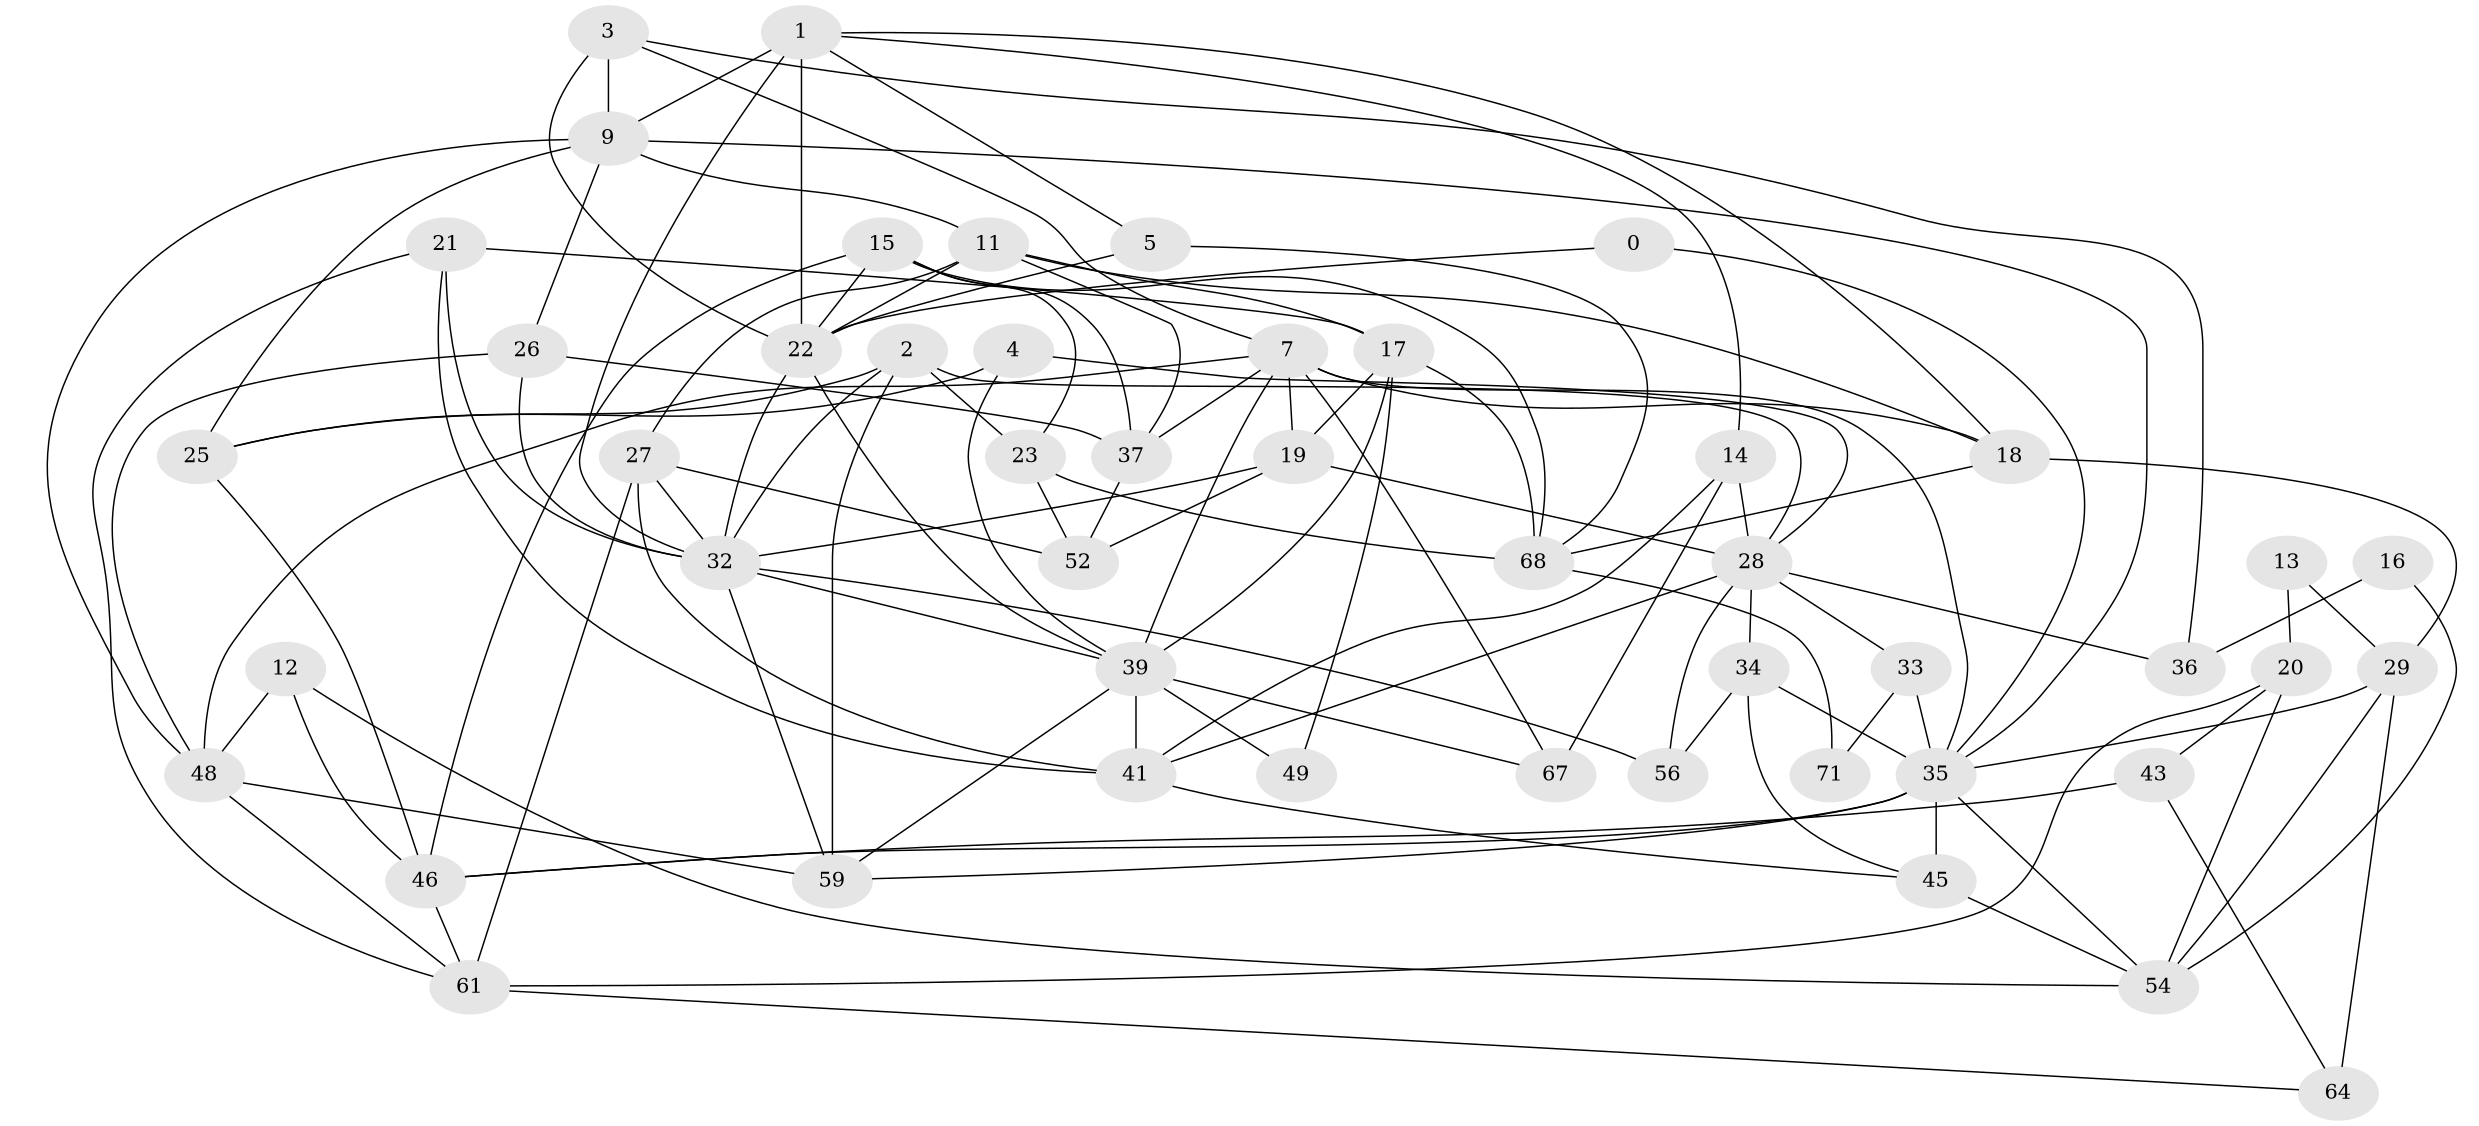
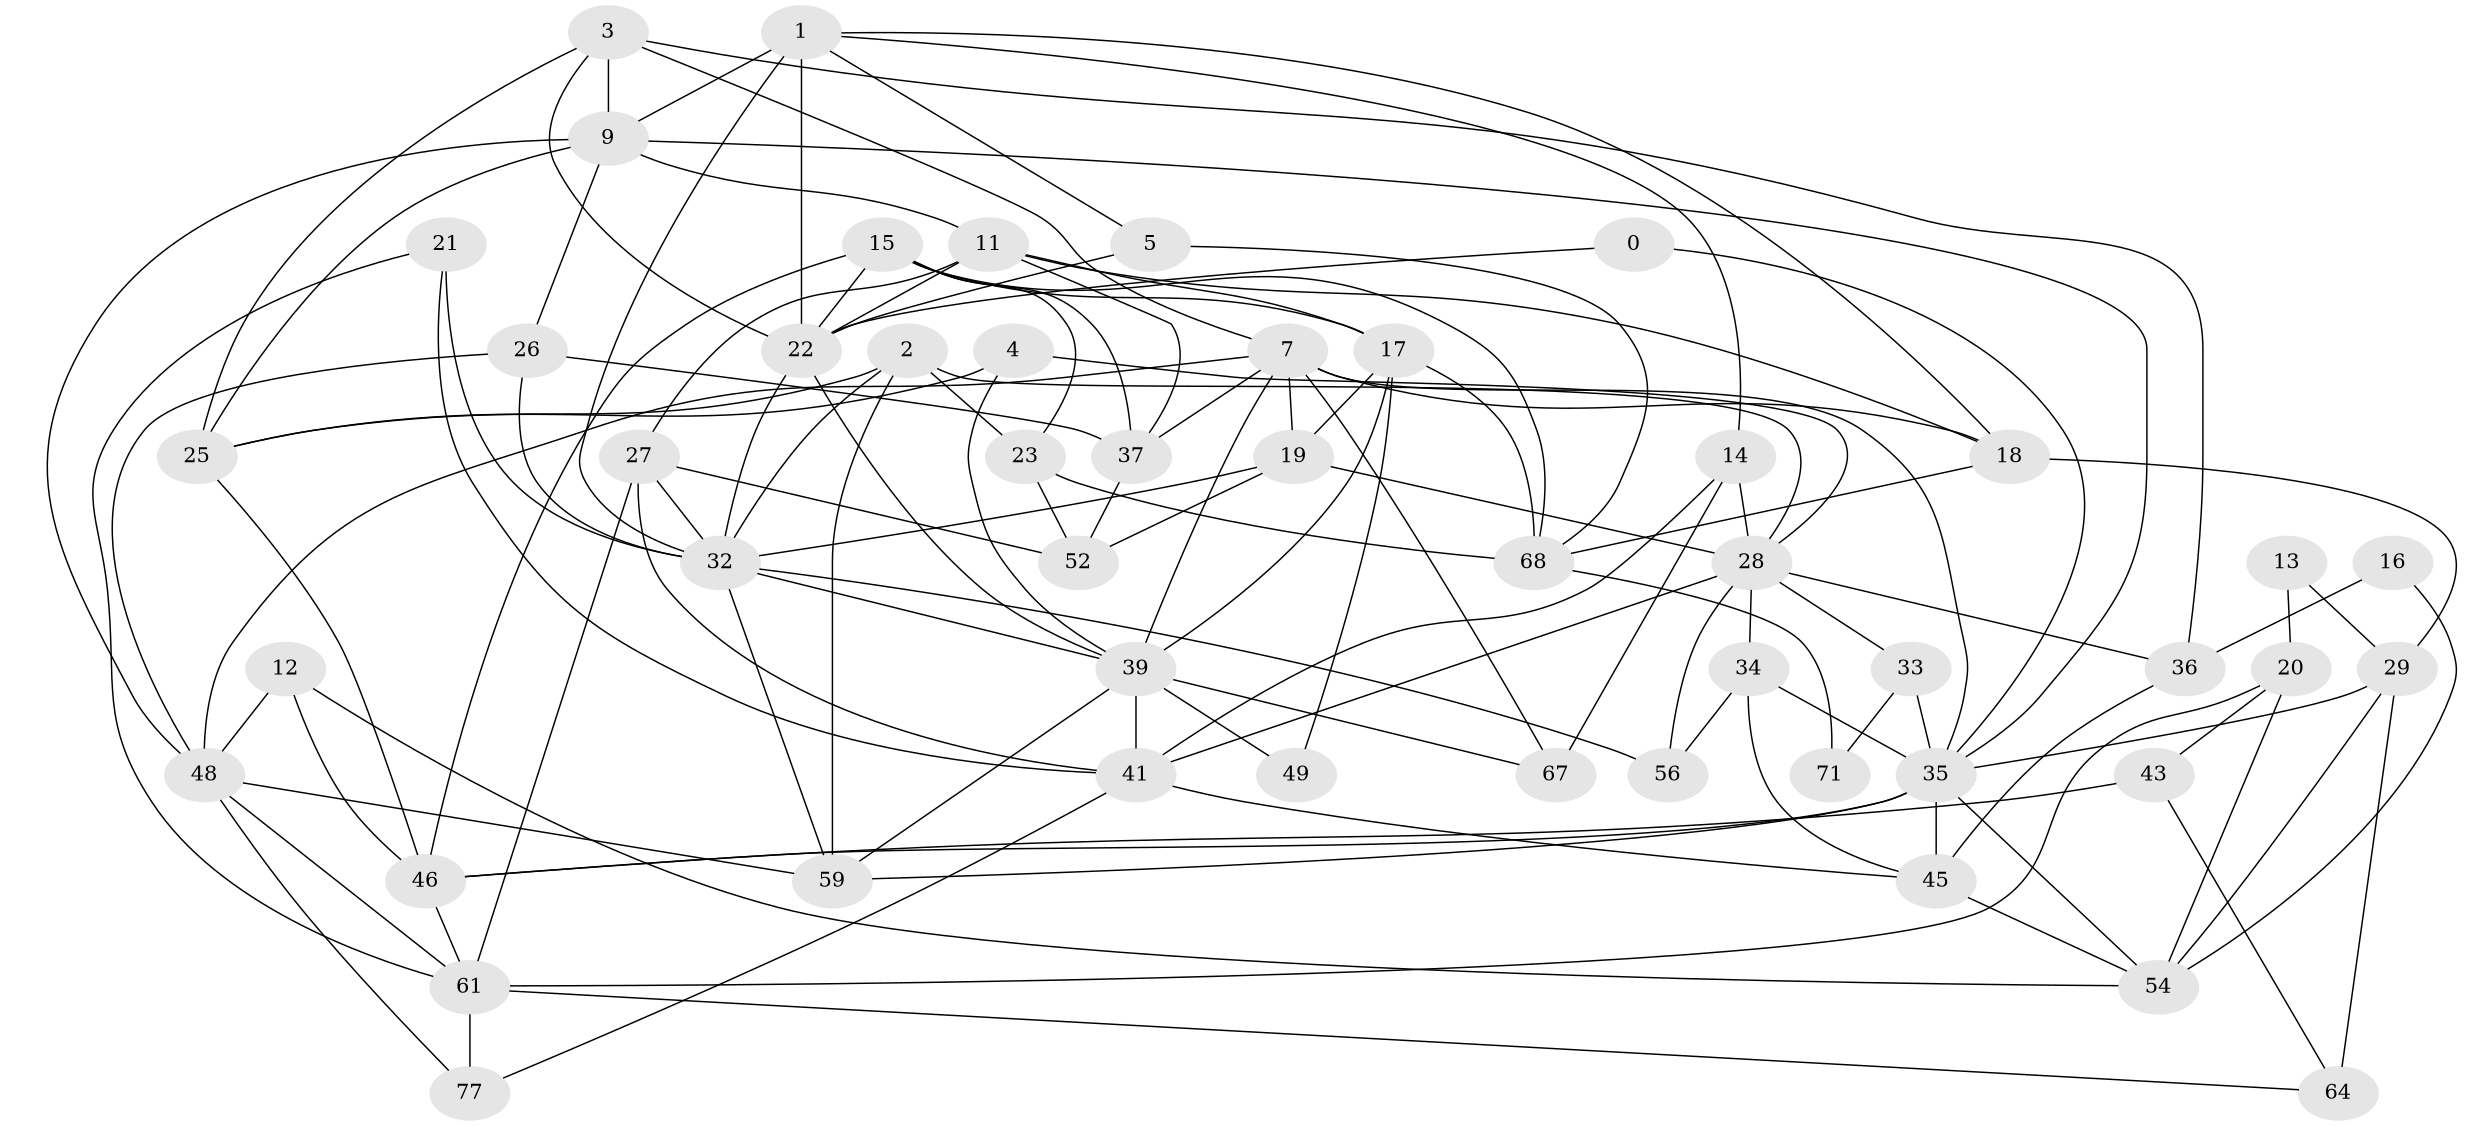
edge "3" -- "25": added
edge "21" -- "17": now "15" -- "17"
edge "36" -- "45": added
node "77": added
